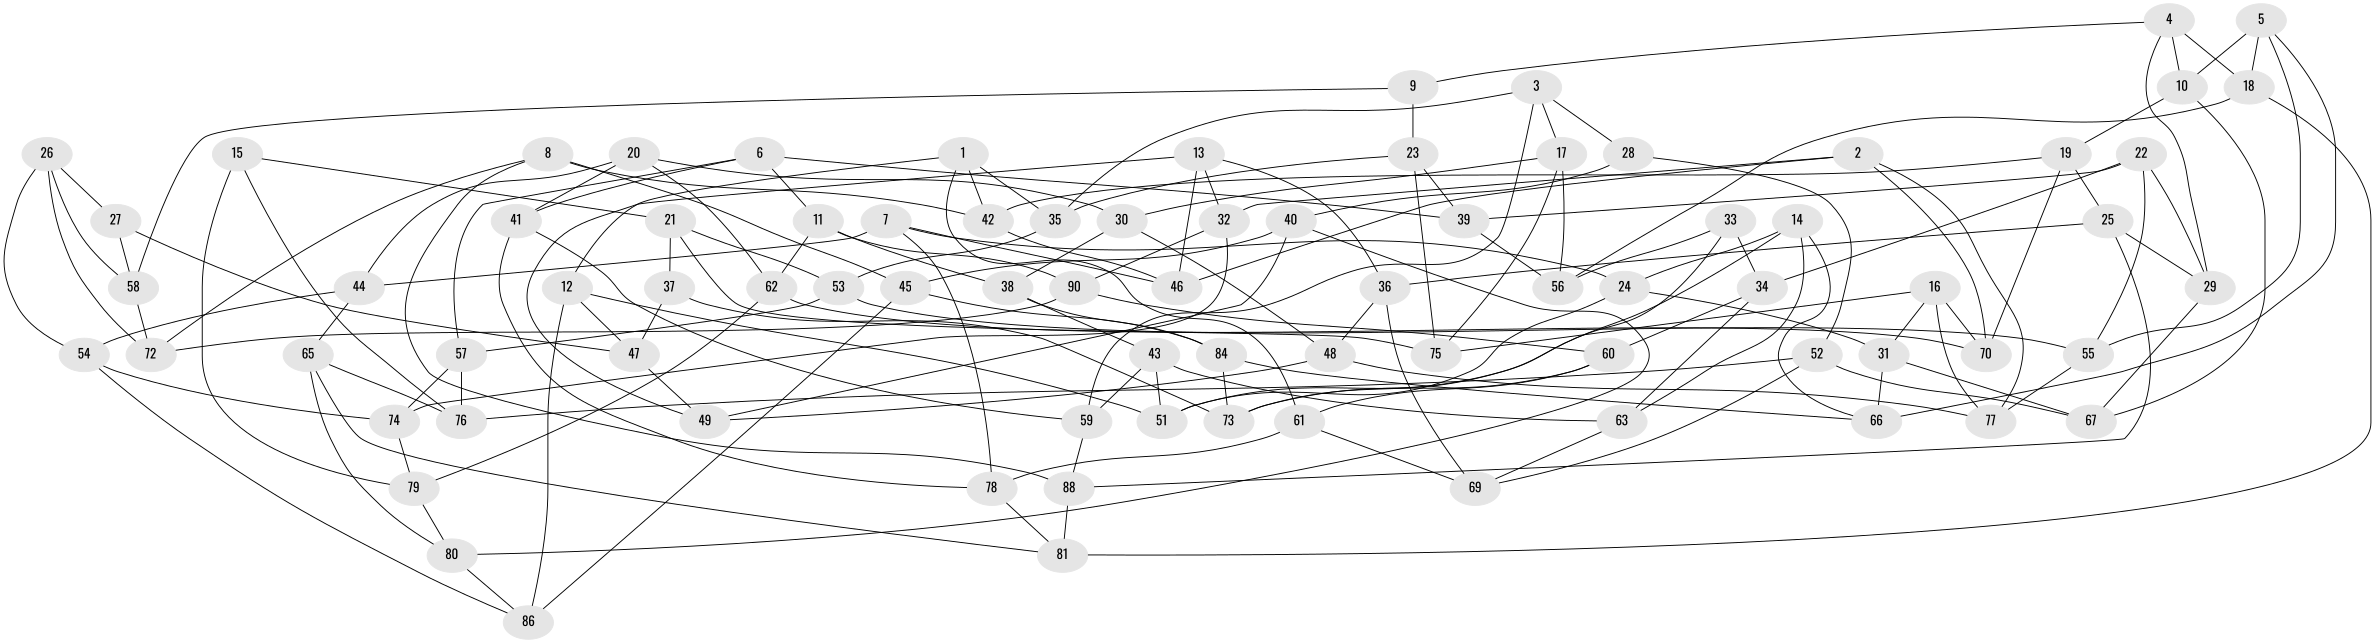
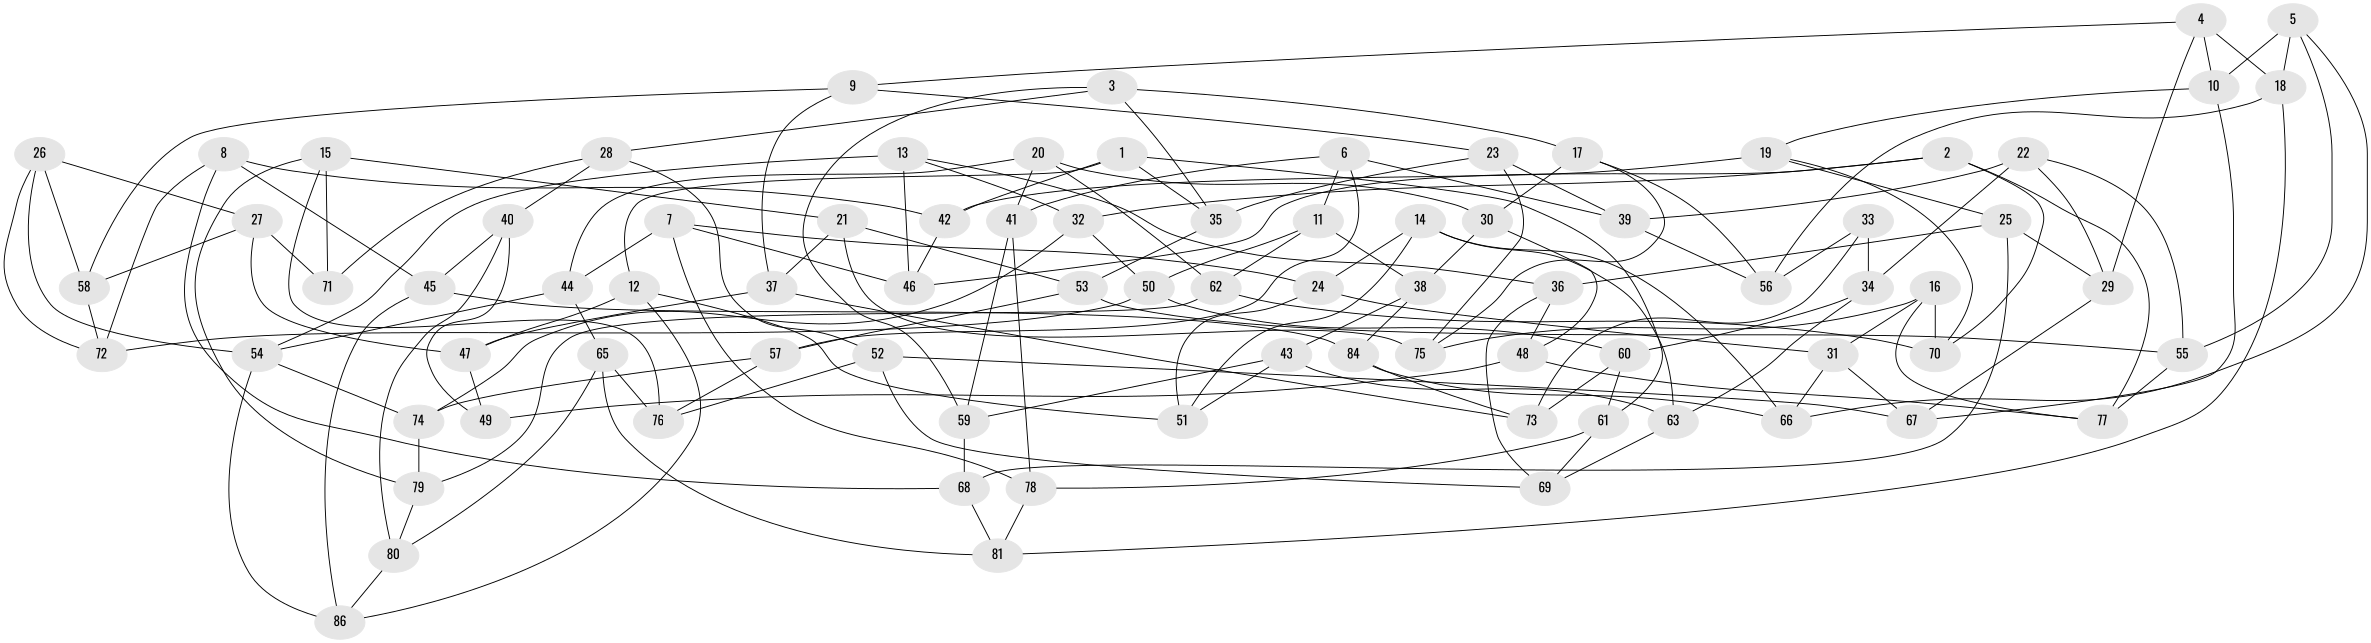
edge "9" -- "37": added
edge "13" -- "49": now "13" -- "54"
node "71": added
node "90": label "90" -> "50"
node "88": label "88" -> "68"
